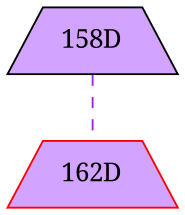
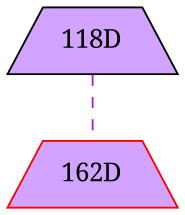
node "158D": label "158D" -> "118D"
